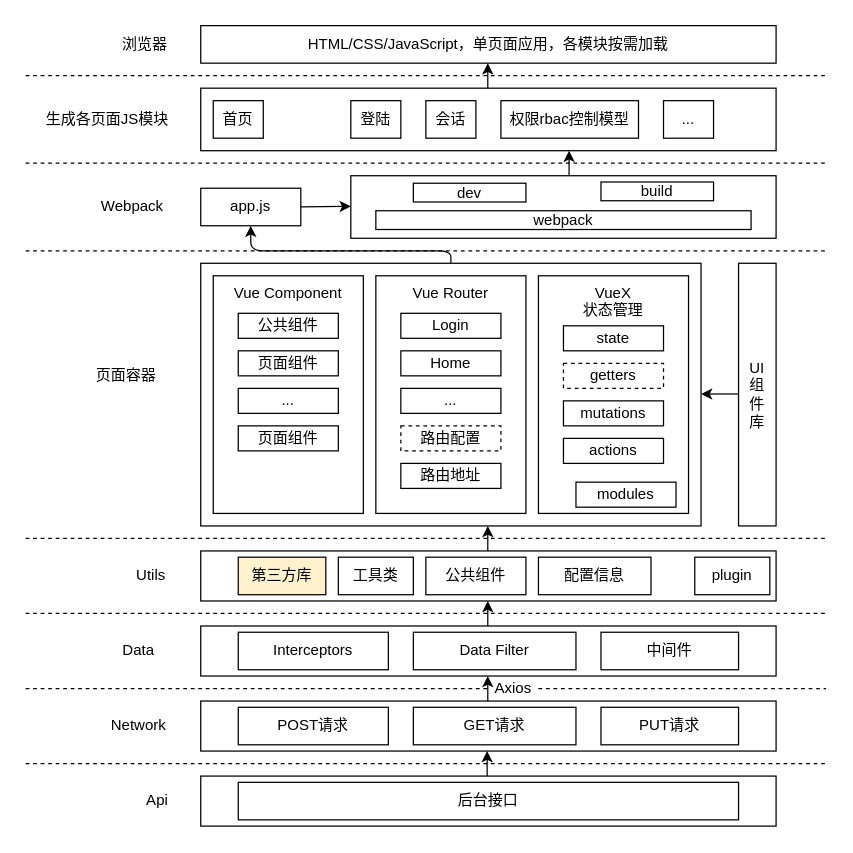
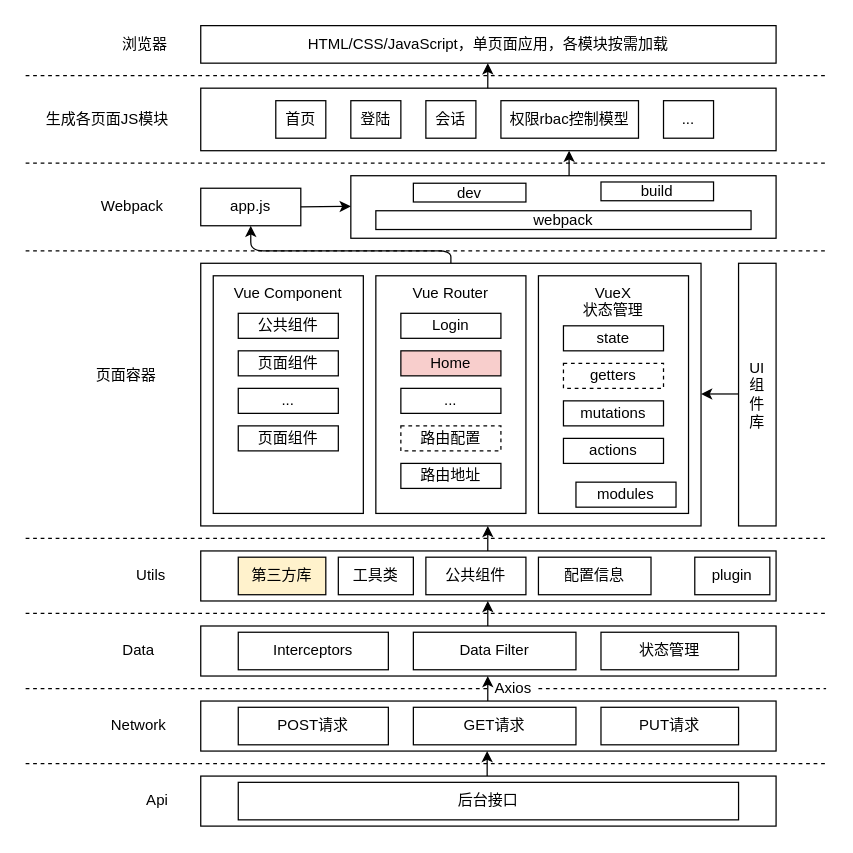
node "首页": moved (238, 119) -> (301, 119)
node "Home": fillcolor #ffffff -> #f8cecc
node "中间件": label "中间件" -> "状态管理"
